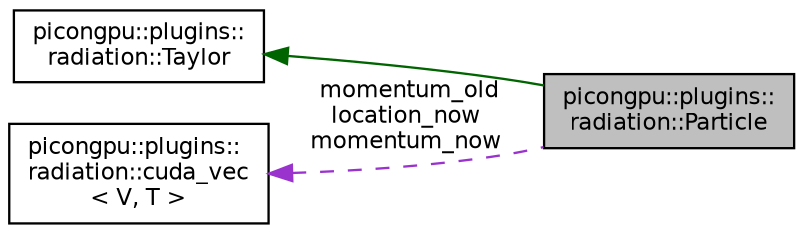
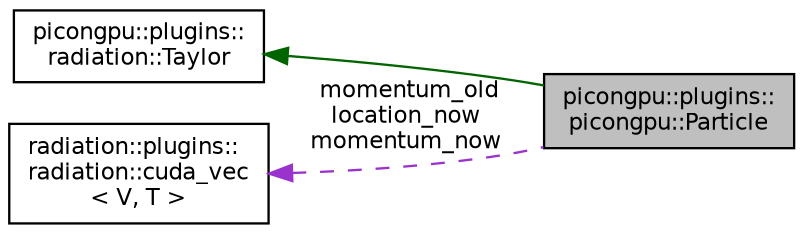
node "picongpu::plugins:: radiation::Particle": label "picongpu::plugins:: radiation::Particle" -> "picongpu::plugins:: picongpu::Particle"
node "picongpu::plugins:: radiation::cuda_vec < V, T >": label "picongpu::plugins:: radiation::cuda_vec < V, T >" -> "radiation::plugins:: radiation::cuda_vec < V, T >"
